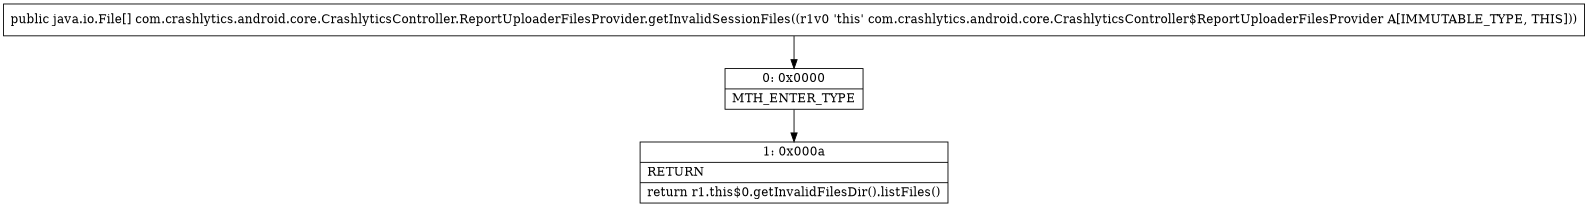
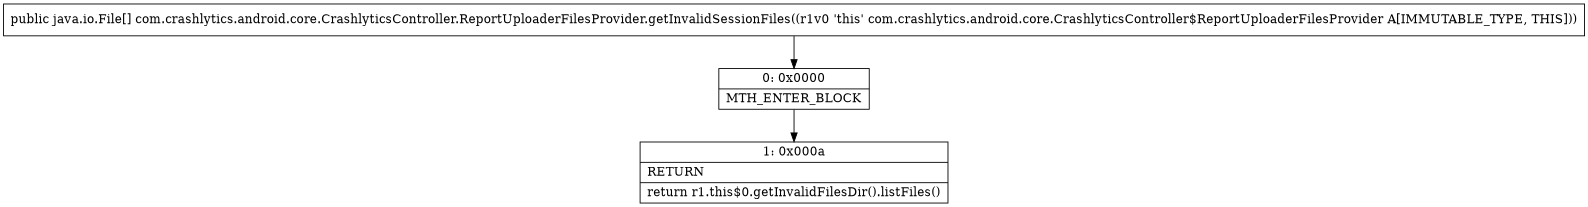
node "0: 0x0000": text "MTH_ENTER_TYPE" -> "MTH_ENTER_BLOCK"
